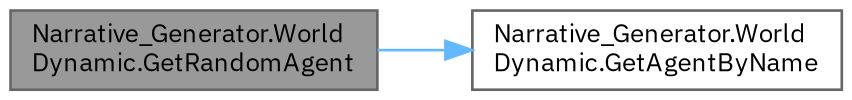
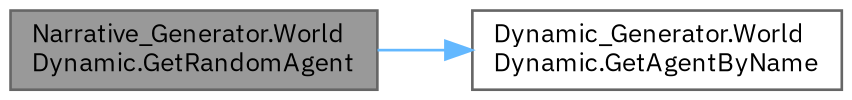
node "Narrative_Generator.World Dynamic.GetAgentByName": label "Narrative_Generator.World Dynamic.GetAgentByName" -> "Dynamic_Generator.World Dynamic.GetAgentByName"
